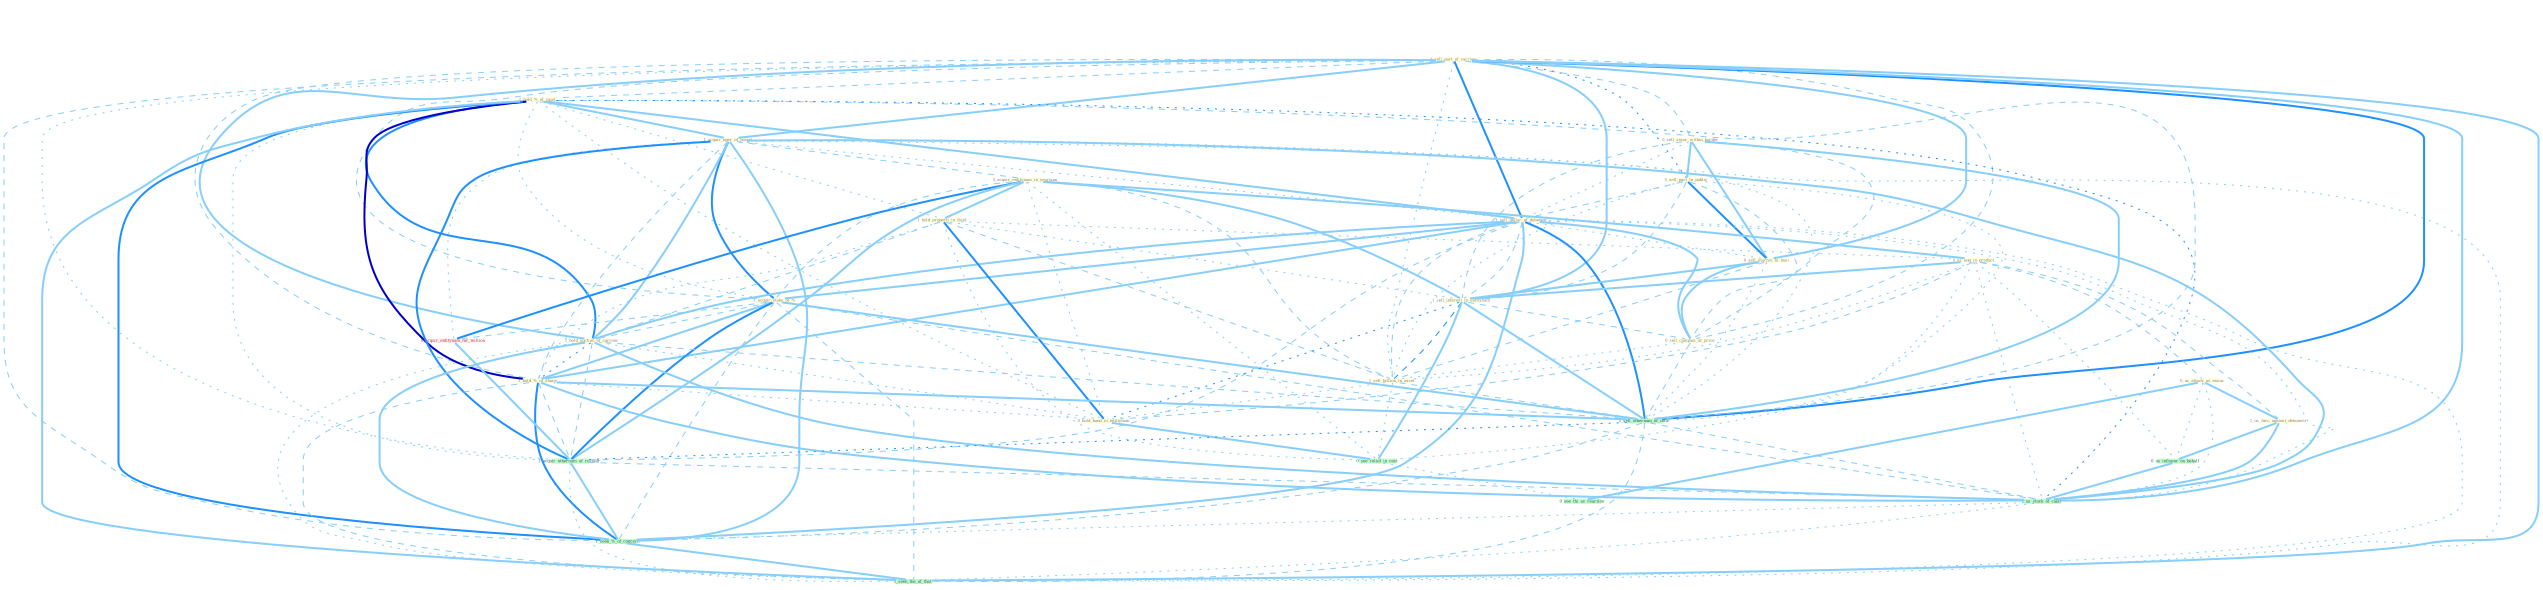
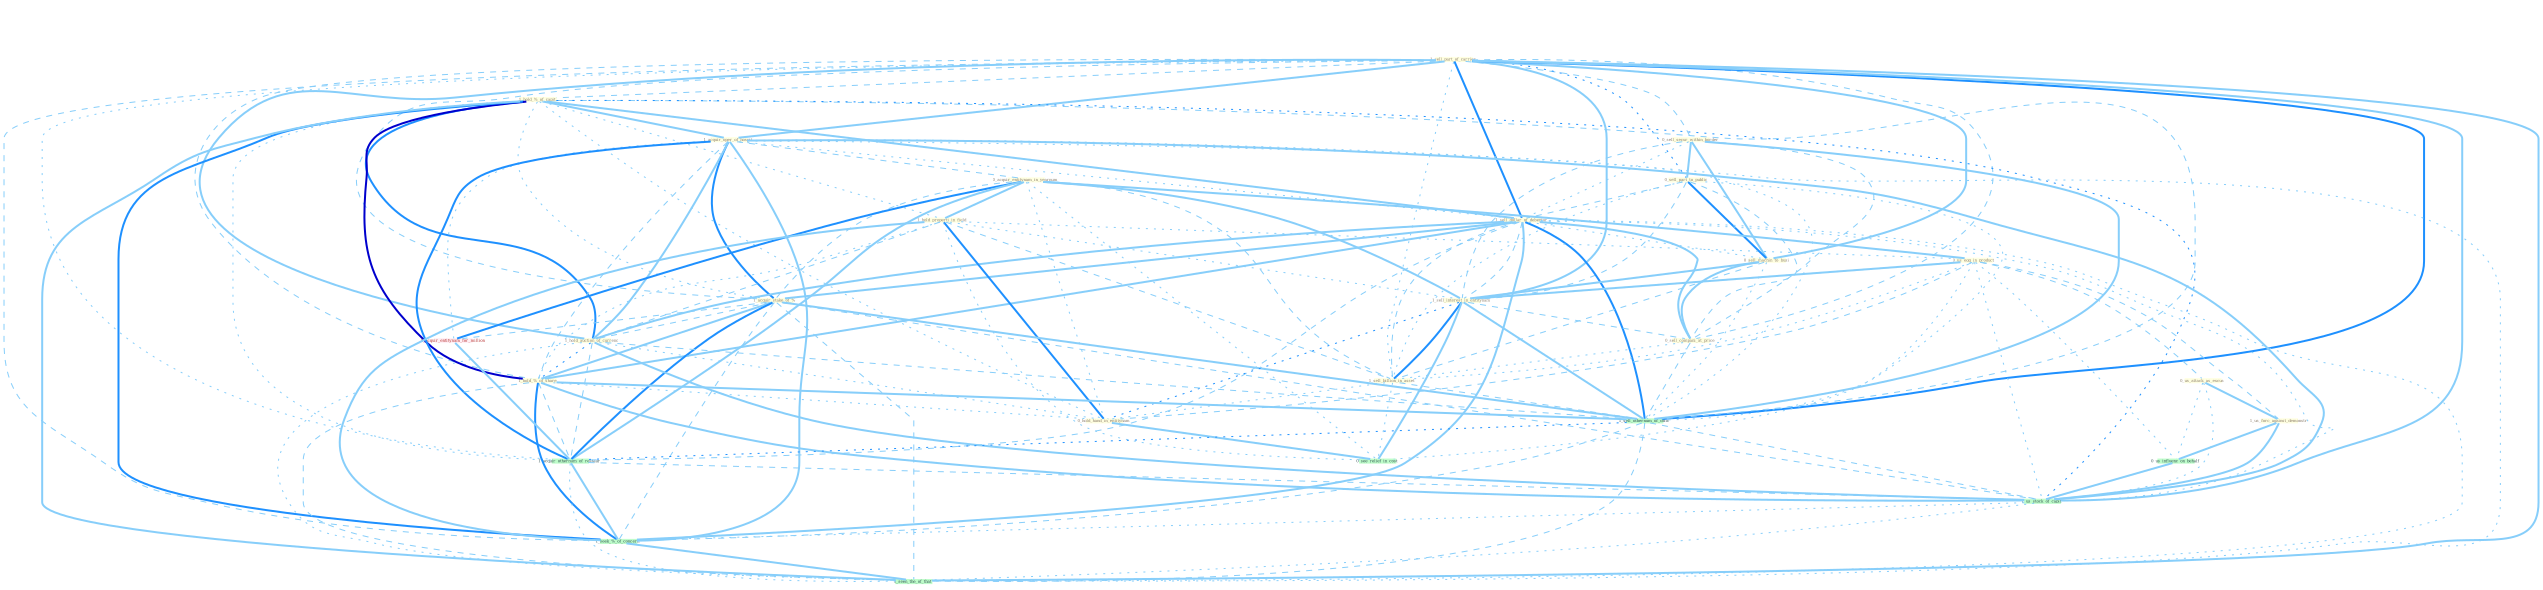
edge "1_sell_interest_in_entitynam" -- "1_sell_billion_in_asset": style dashed -> bold
edge "1_hold_auction_of_currenc" -- "1_seek_%_of_concern": now "1_hold_properti_in_field" -- "1_seek_%_of_concern"
node "0_see_thi_as_reaction": removed
